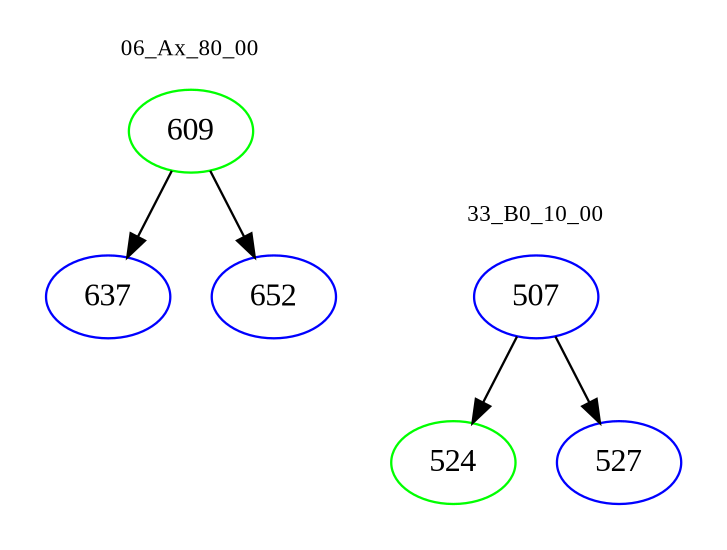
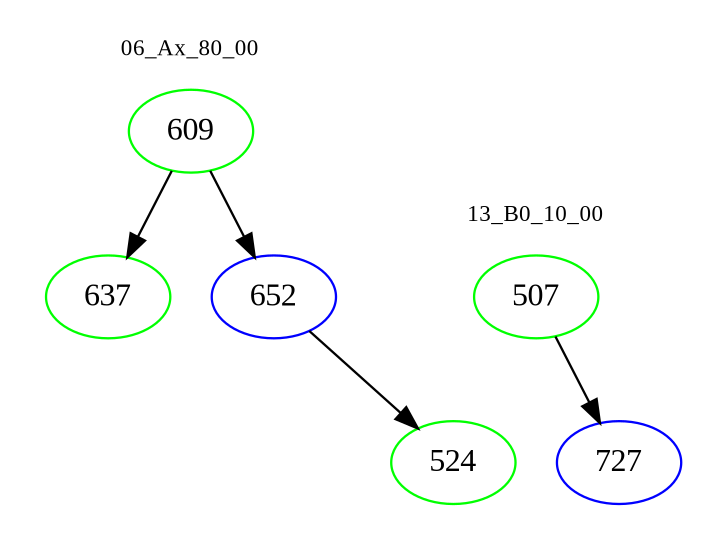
cluster "33_B0_10_00": label "33_B0_10_00" -> "13_B0_10_00"
node "637": color blue -> green
node "507": color blue -> green
edge "507" -> "524": now "652" -> "524"
node "527": label "527" -> "727"
